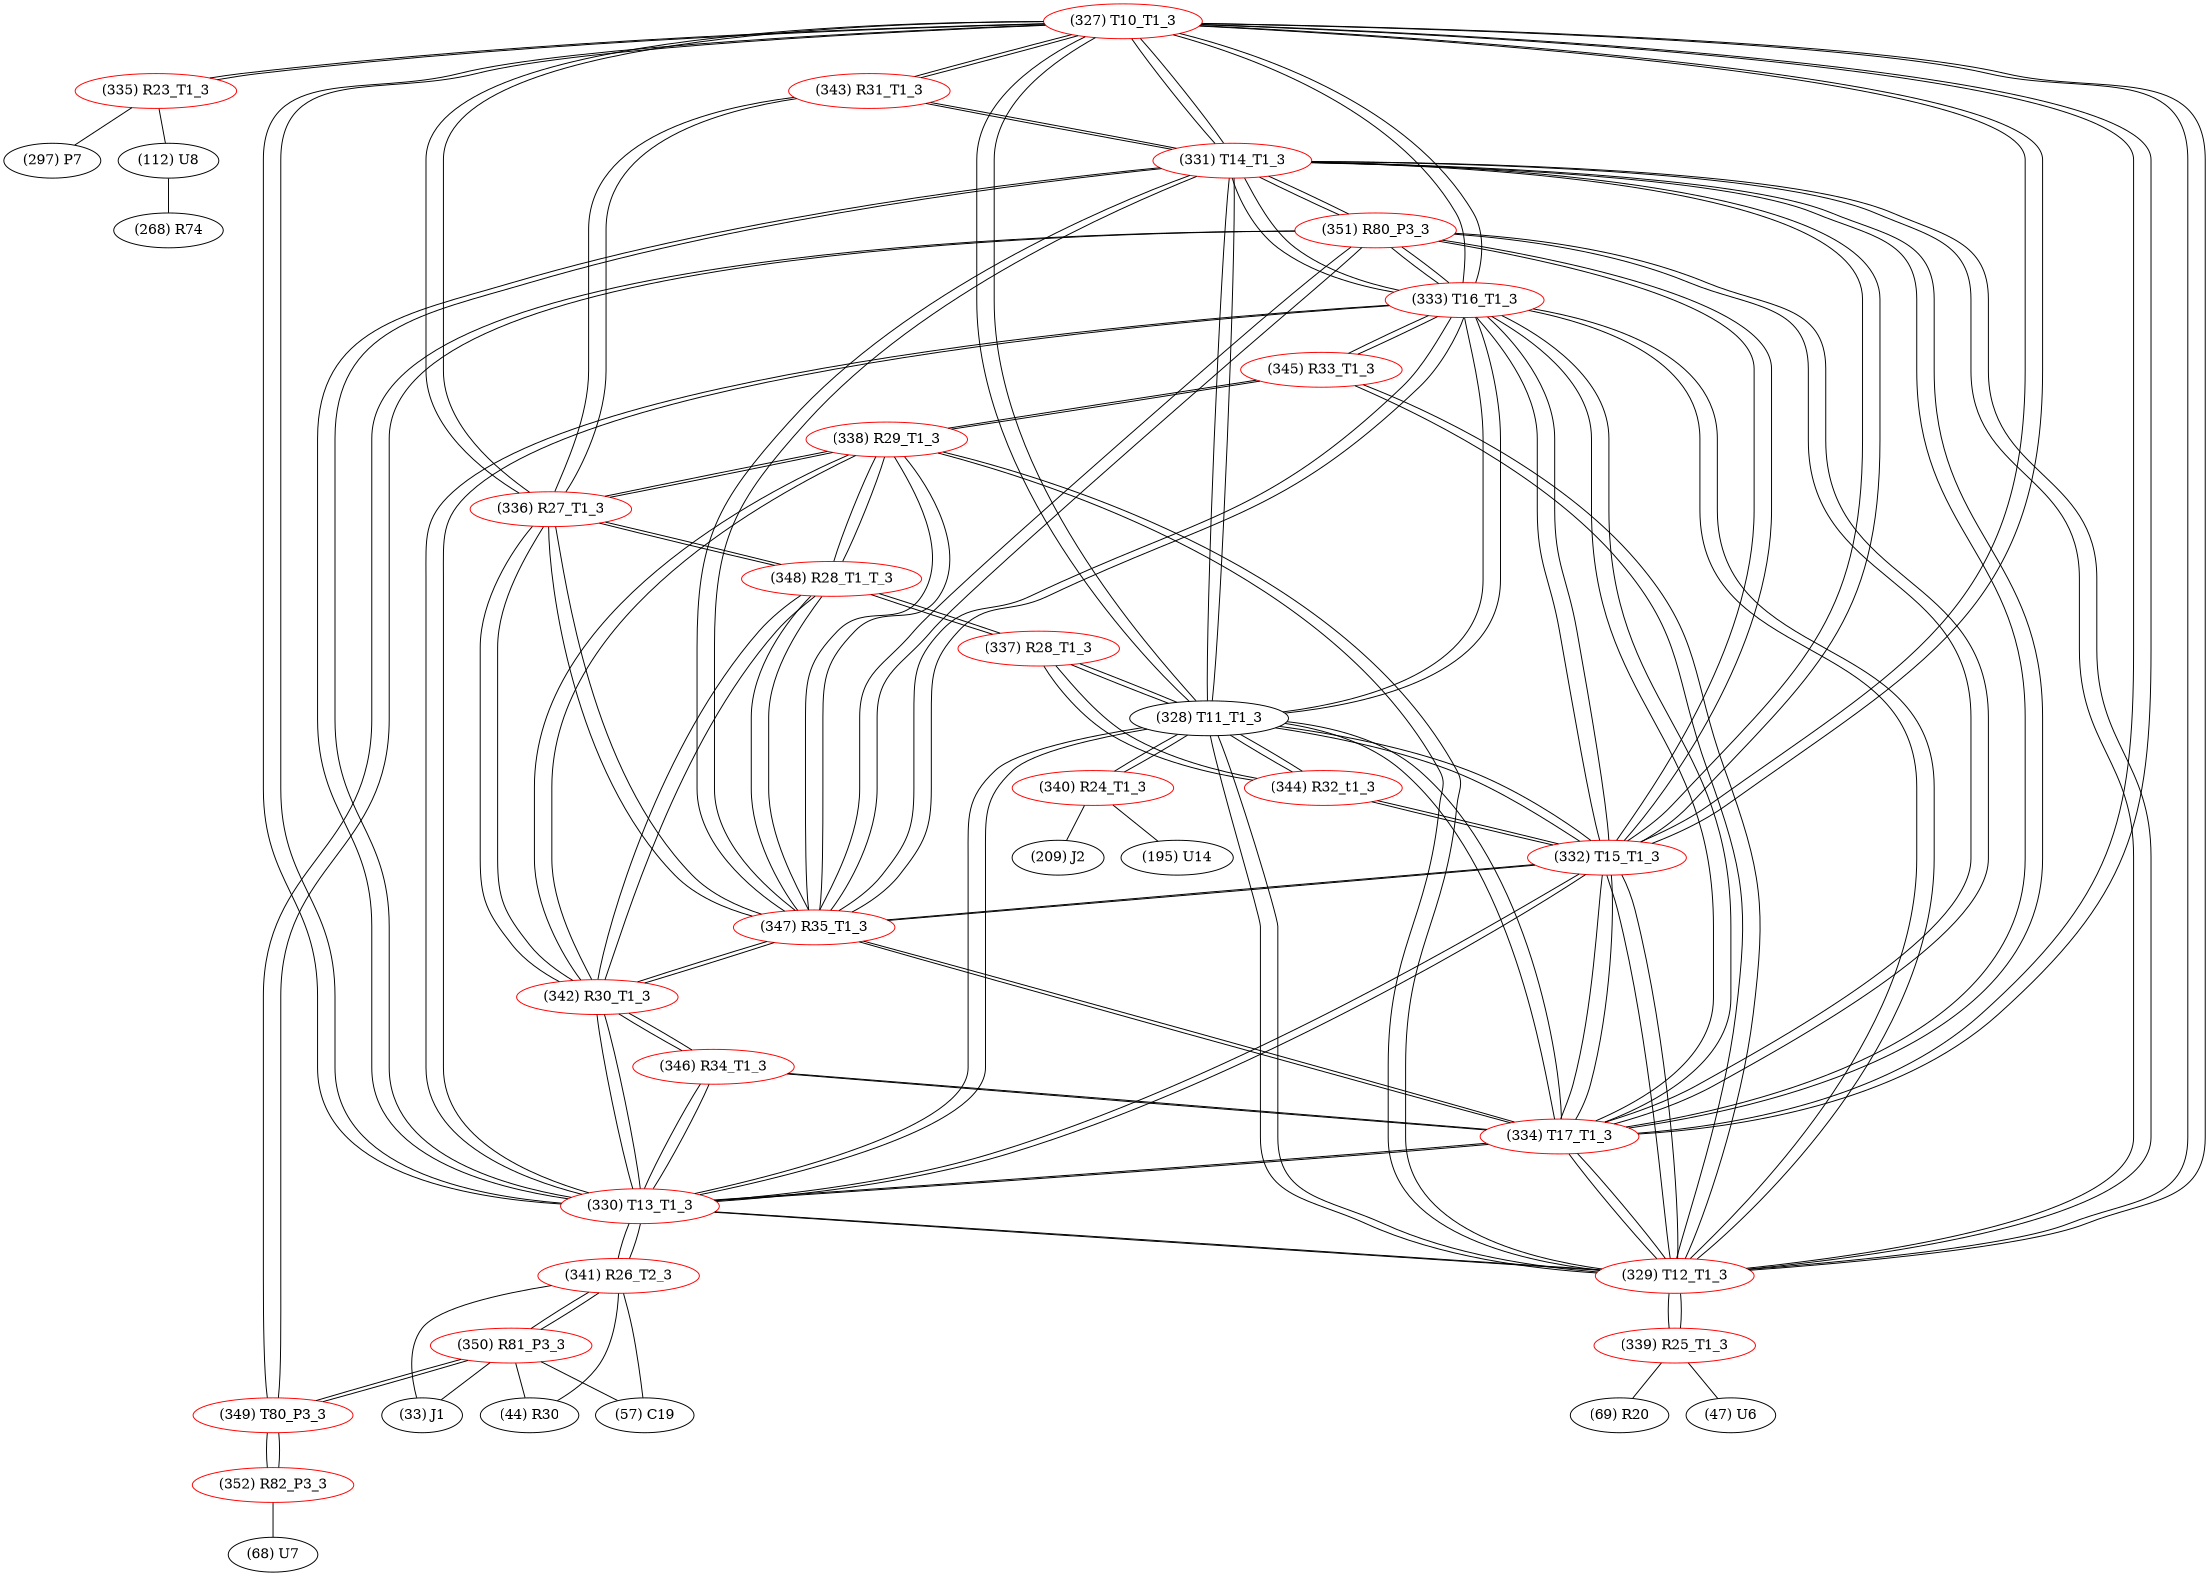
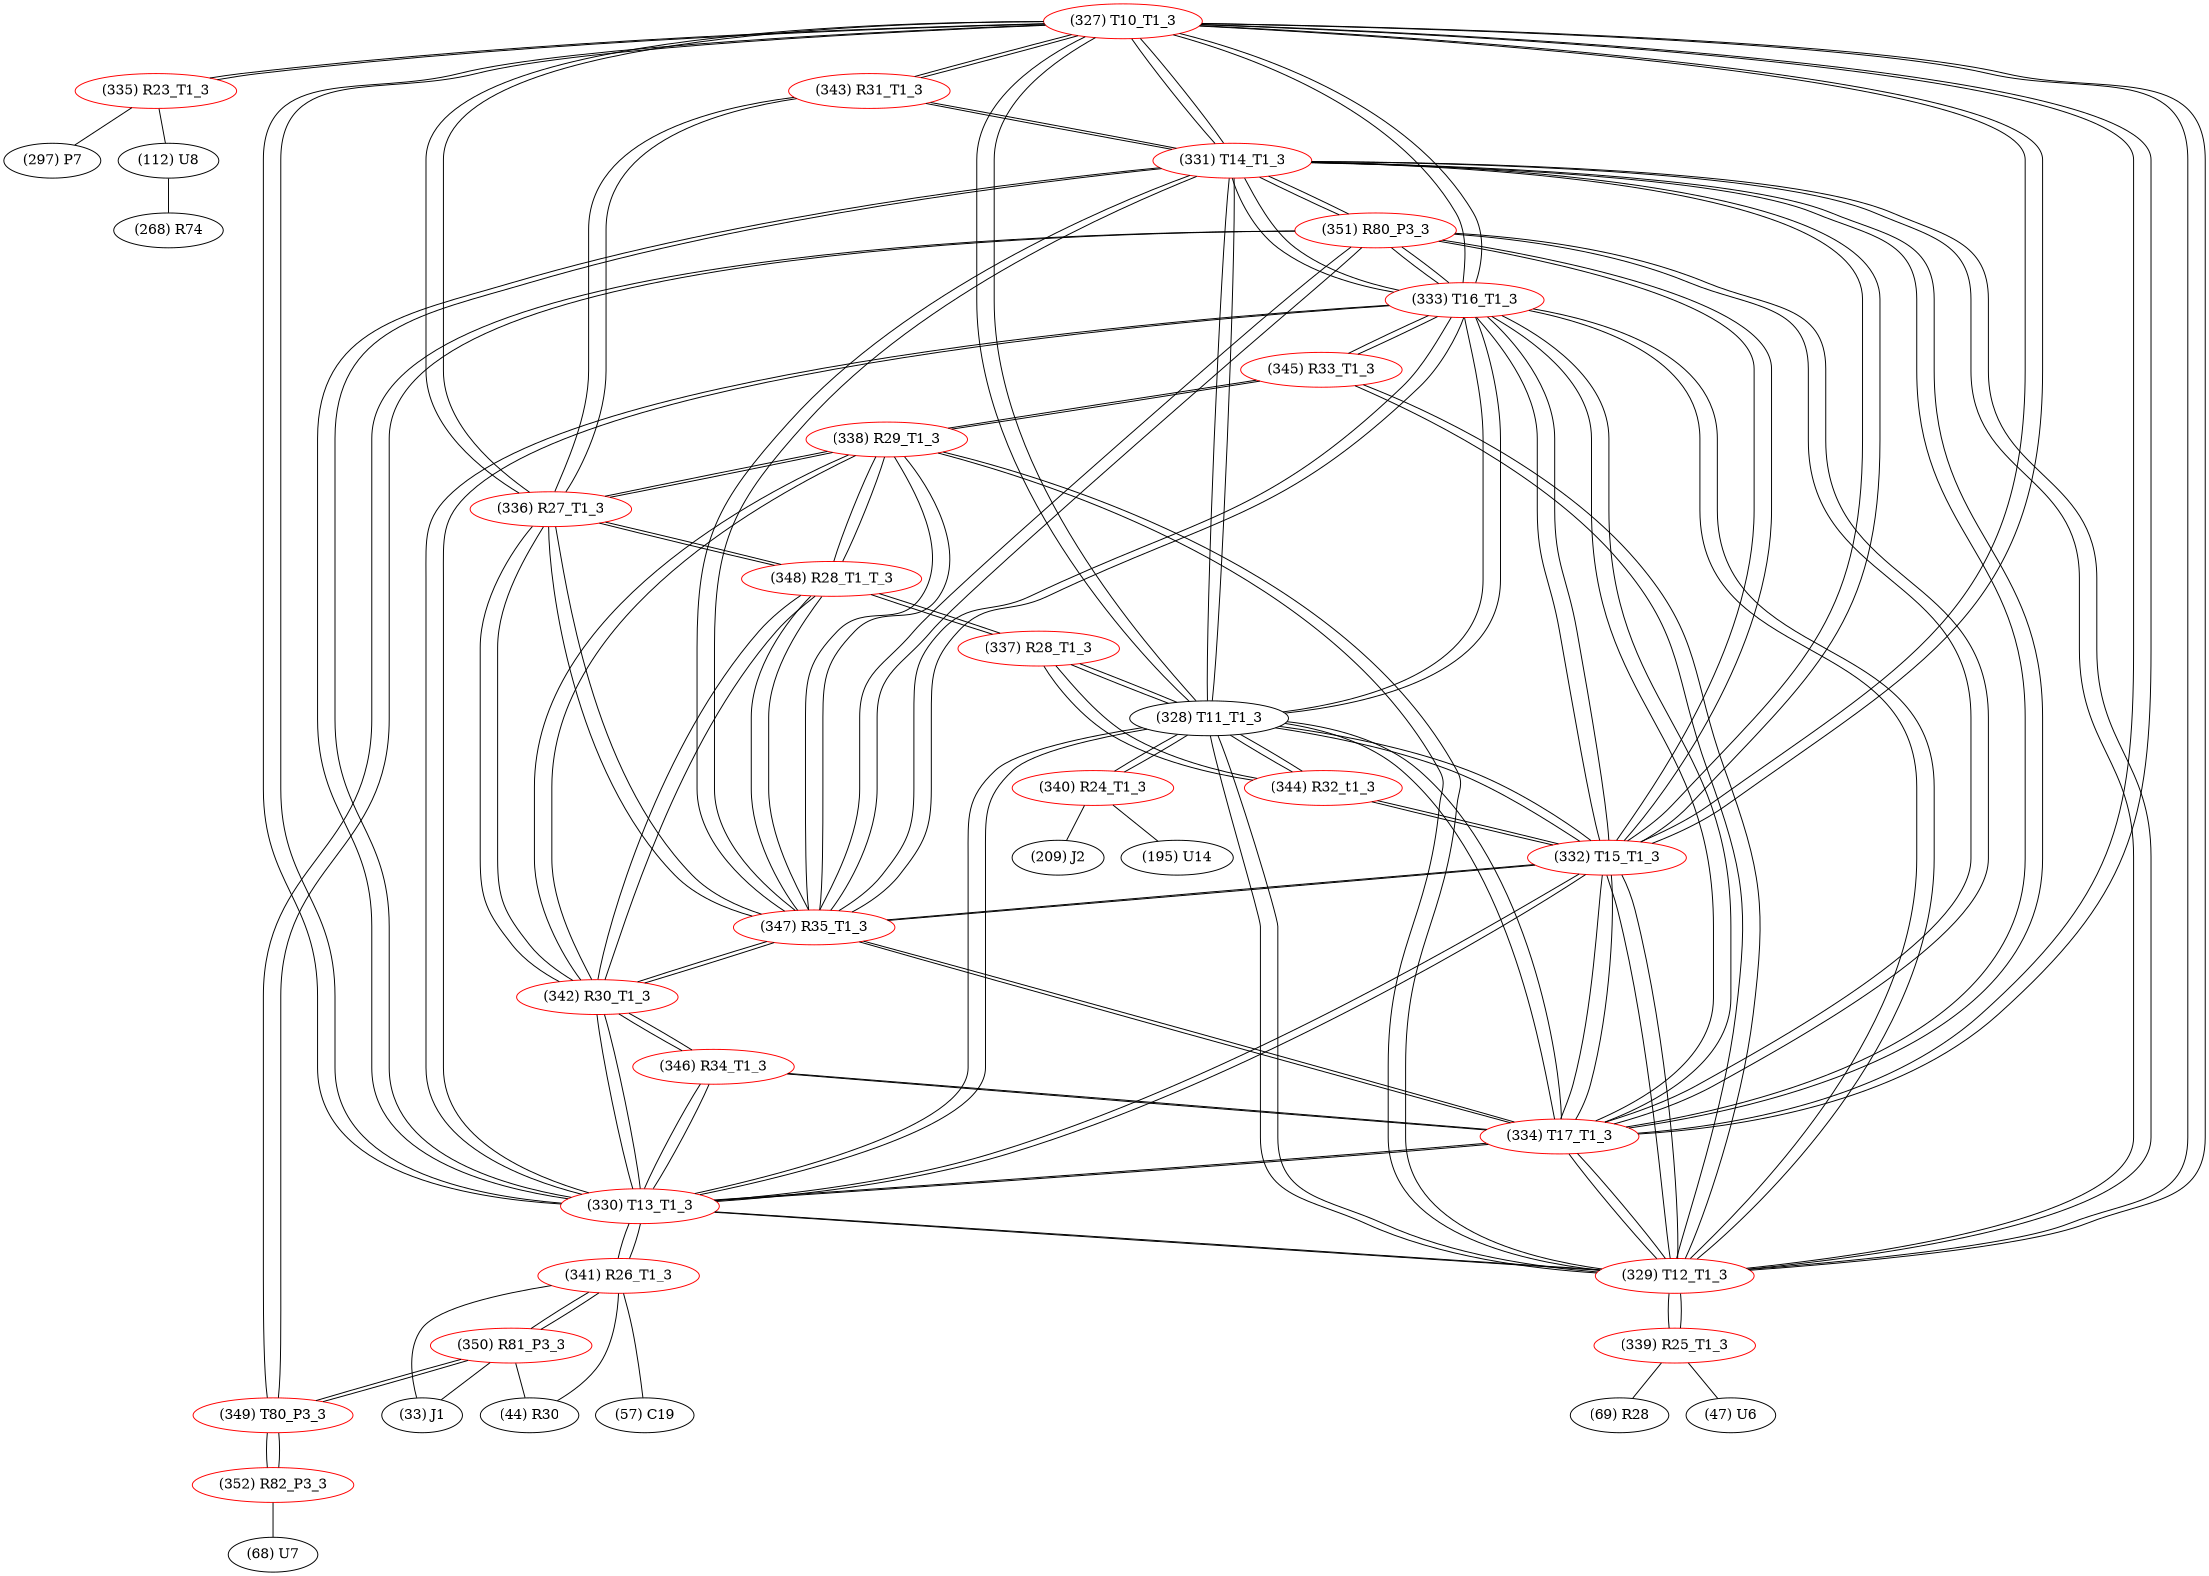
node "(341) R26_T2_3": label "(341) R26_T2_3" -> "(341) R26_T1_3"
edge "(350) R81_P3_3" -- "(57) C19": removed
node "(69) R20": label "(69) R20" -> "(69) R28"
